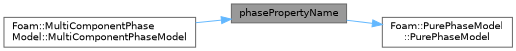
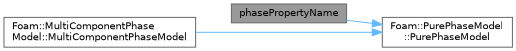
edge "Foam::MultiComponentPhase Model::MultiComponentPhaseModel" -> "phasePropertyName": now "Foam::MultiComponentPhase Model::MultiComponentPhaseModel" -> "Foam::PurePhaseModel ::PurePhaseModel"
